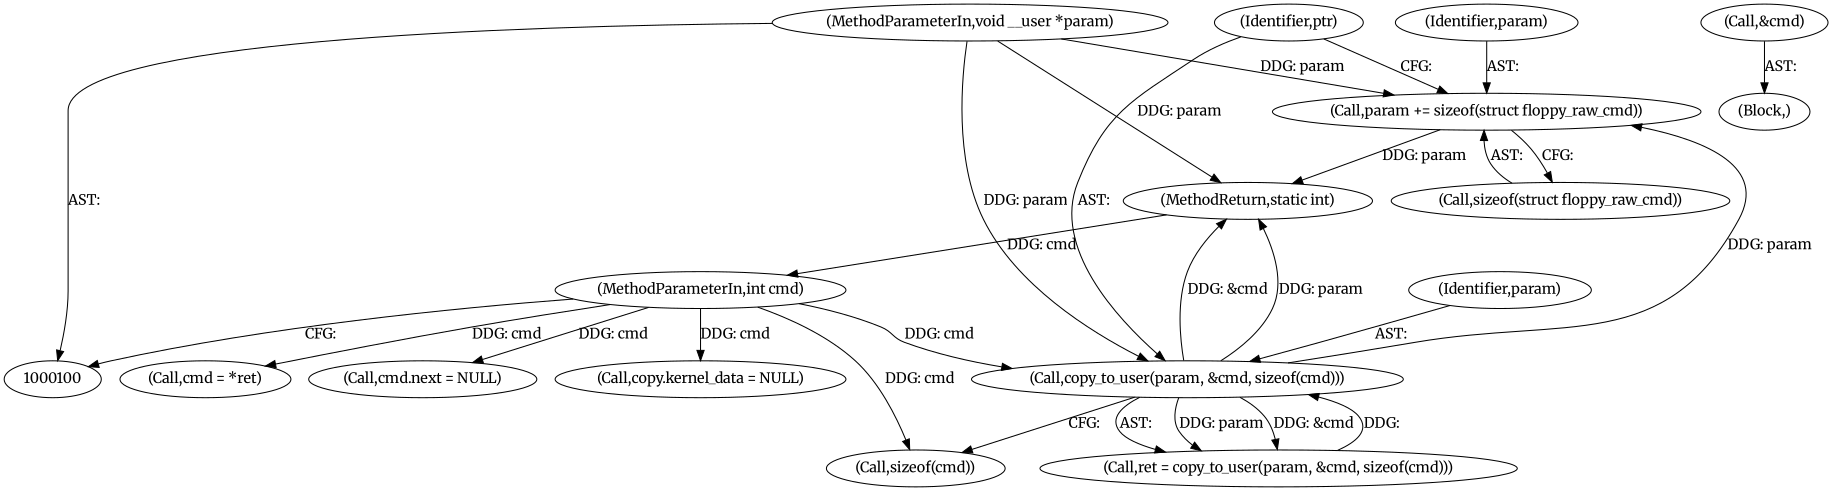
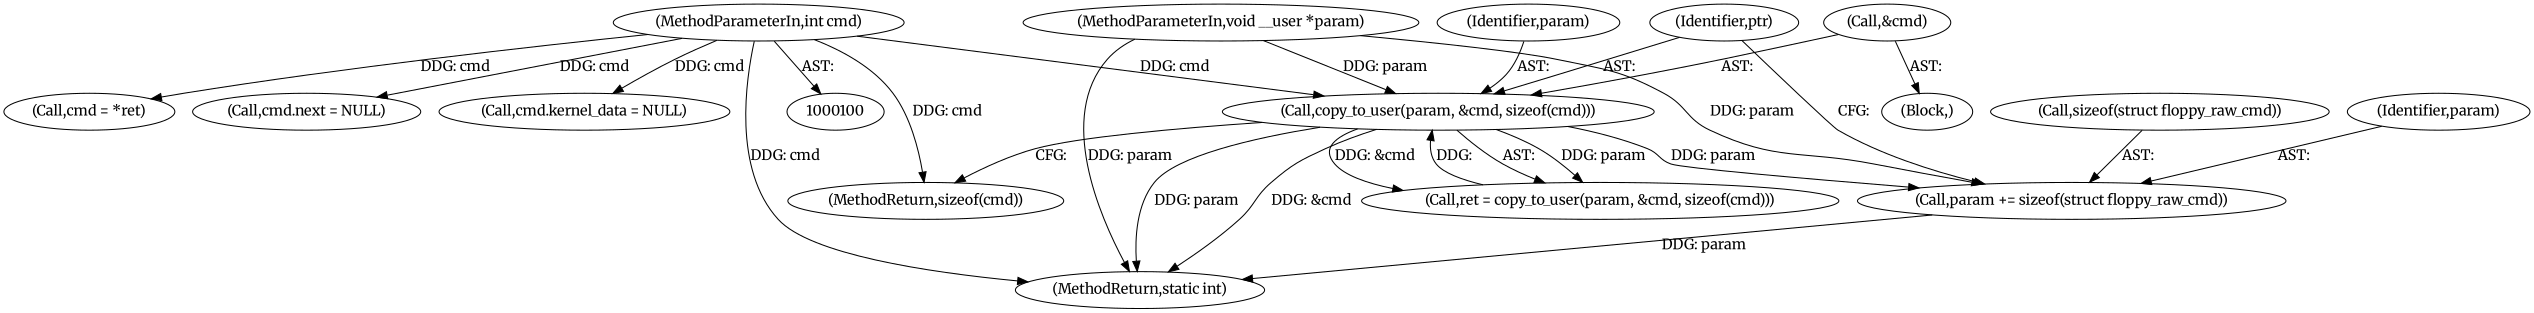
edge "(MethodParameterIn,void __user *param)" -> "1000100": removed, label "AST:"
edge "(Call,&cmd)" -> "(Call,copy_to_user(param, &cmd, sizeof(cmd)))": added, label "AST:"
edge "(Call,param += sizeof(struct floppy_raw_cmd))" -> "(Call,sizeof(struct floppy_raw_cmd))": removed, label "CFG:"
edge "(MethodReturn,static int)" -> "(MethodParameterIn,int cmd)": reversed
edge "(MethodParameterIn,int cmd)" -> "1000100": label "CFG: " -> "AST: "
node "(Call,copy.kernel_data = NULL)": label "(Call,copy.kernel_data = NULL)" -> "(Call,cmd.kernel_data = NULL)"
node "(Call,sizeof(cmd))": label "(Call,sizeof(cmd))" -> "(MethodReturn,sizeof(cmd))"
